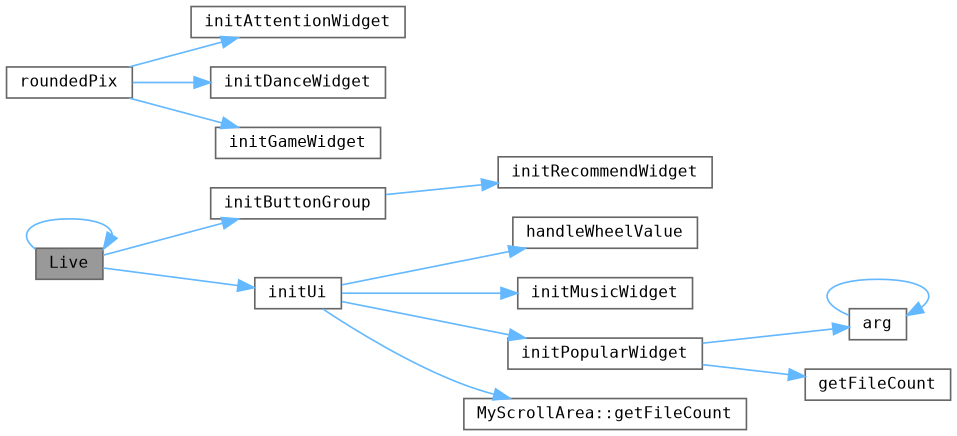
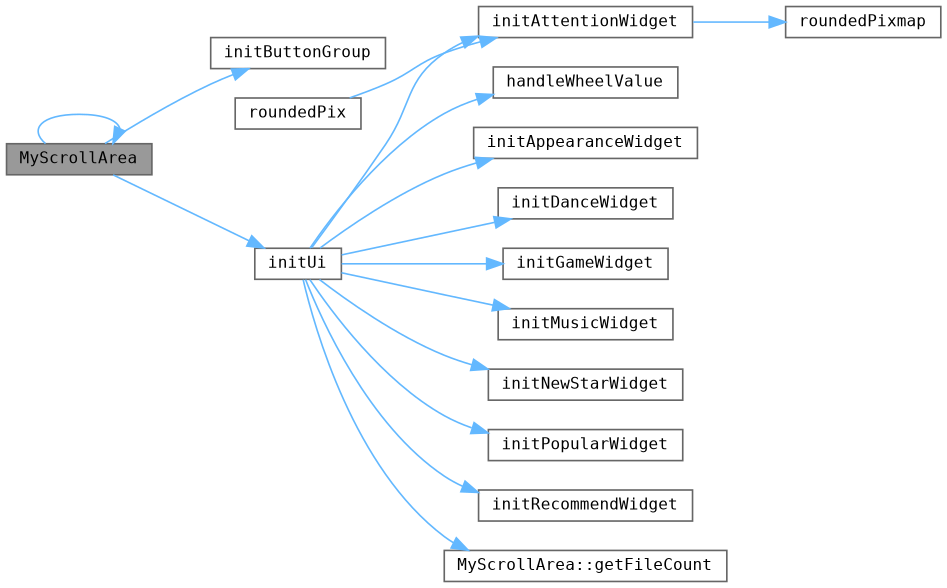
node "roundedPixmap": added
edge "roundedPix" -> "initDanceWidget": now "initUi" -> "initDanceWidget"
edge "roundedPix" -> "initGameWidget": now "initUi" -> "initGameWidget"
edge "initUi" -> "initAttentionWidget": added
node "initAppearanceWidget": added
edge "initButtonGroup" -> "initRecommendWidget": now "initUi" -> "initRecommendWidget"
node "Live": label "Live" -> "MyScrollArea"
node "arg": removed
node "initNewStarWidget": added
node "getFileCount": removed
